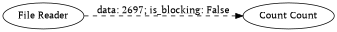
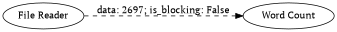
node "Count Count": label "Count Count" -> "Word Count"
